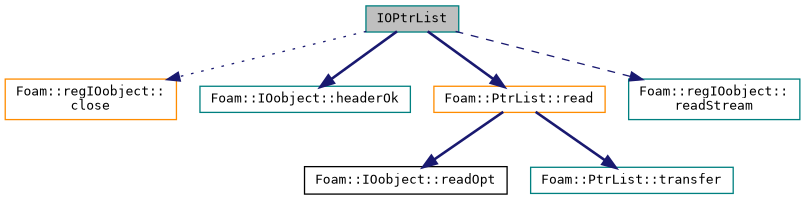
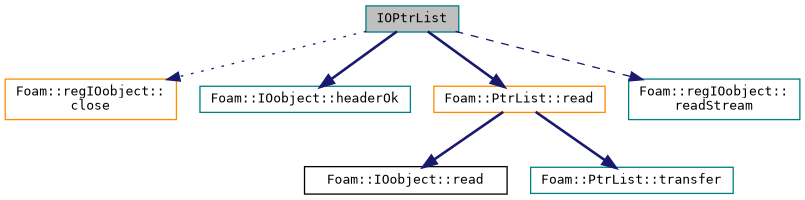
node "Foam::IOobject::readOpt": label "Foam::IOobject::readOpt" -> "Foam::IOobject::read"
